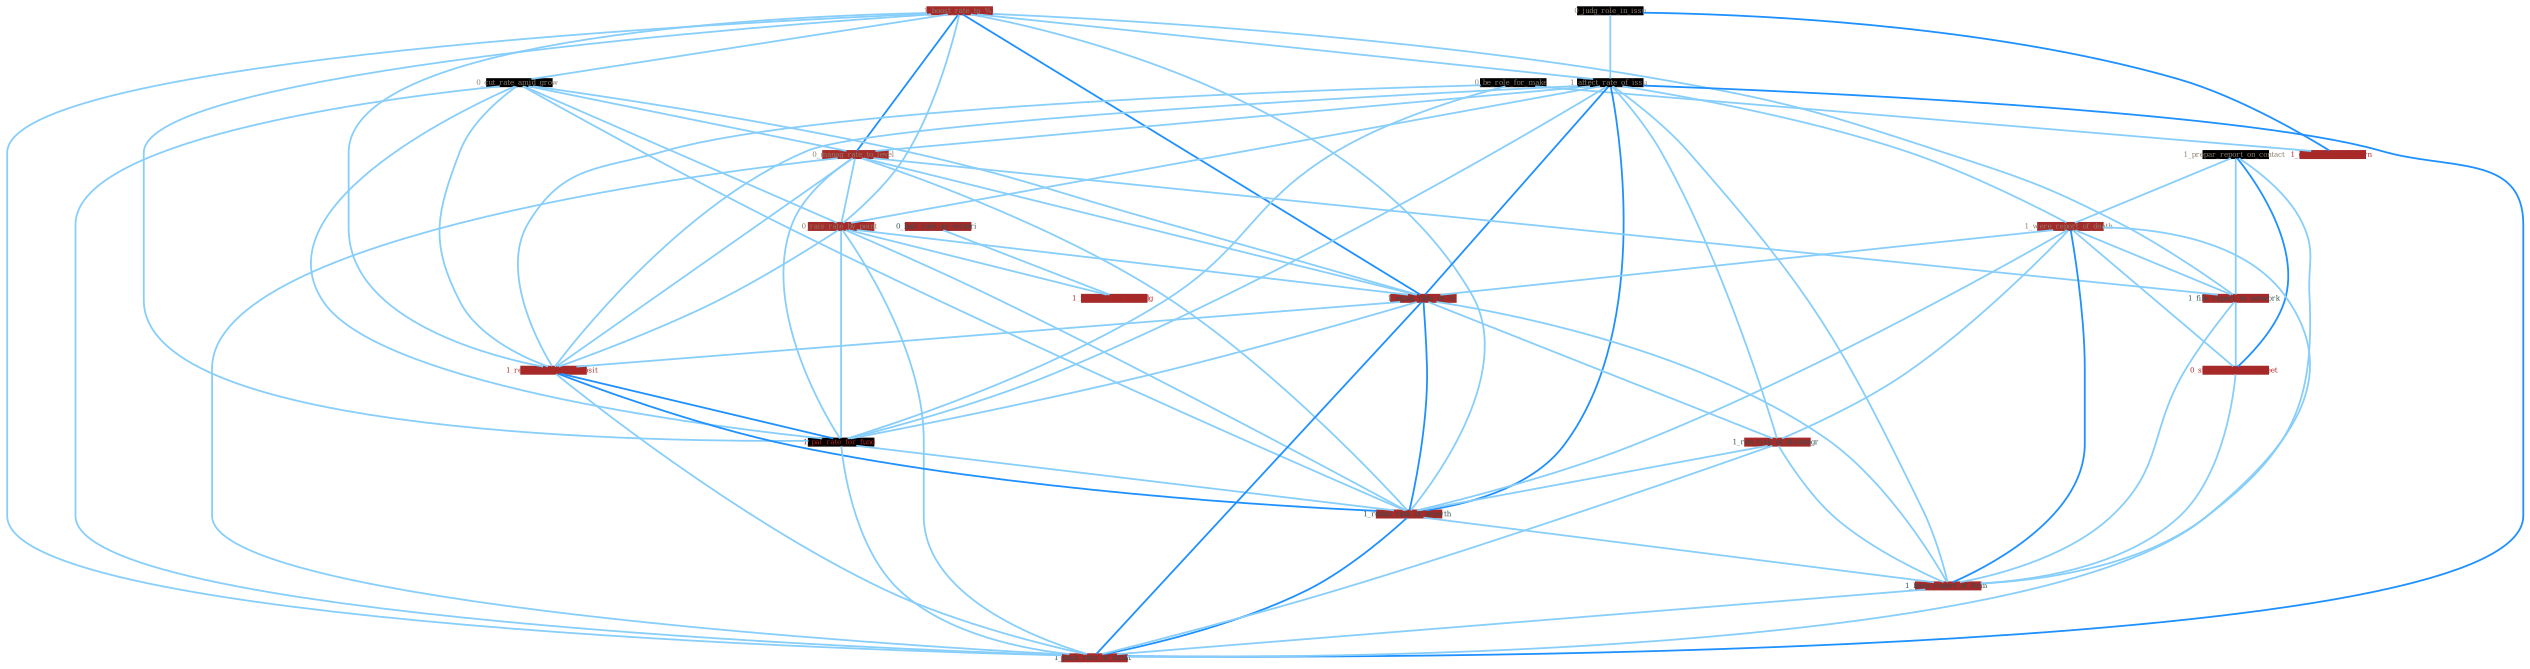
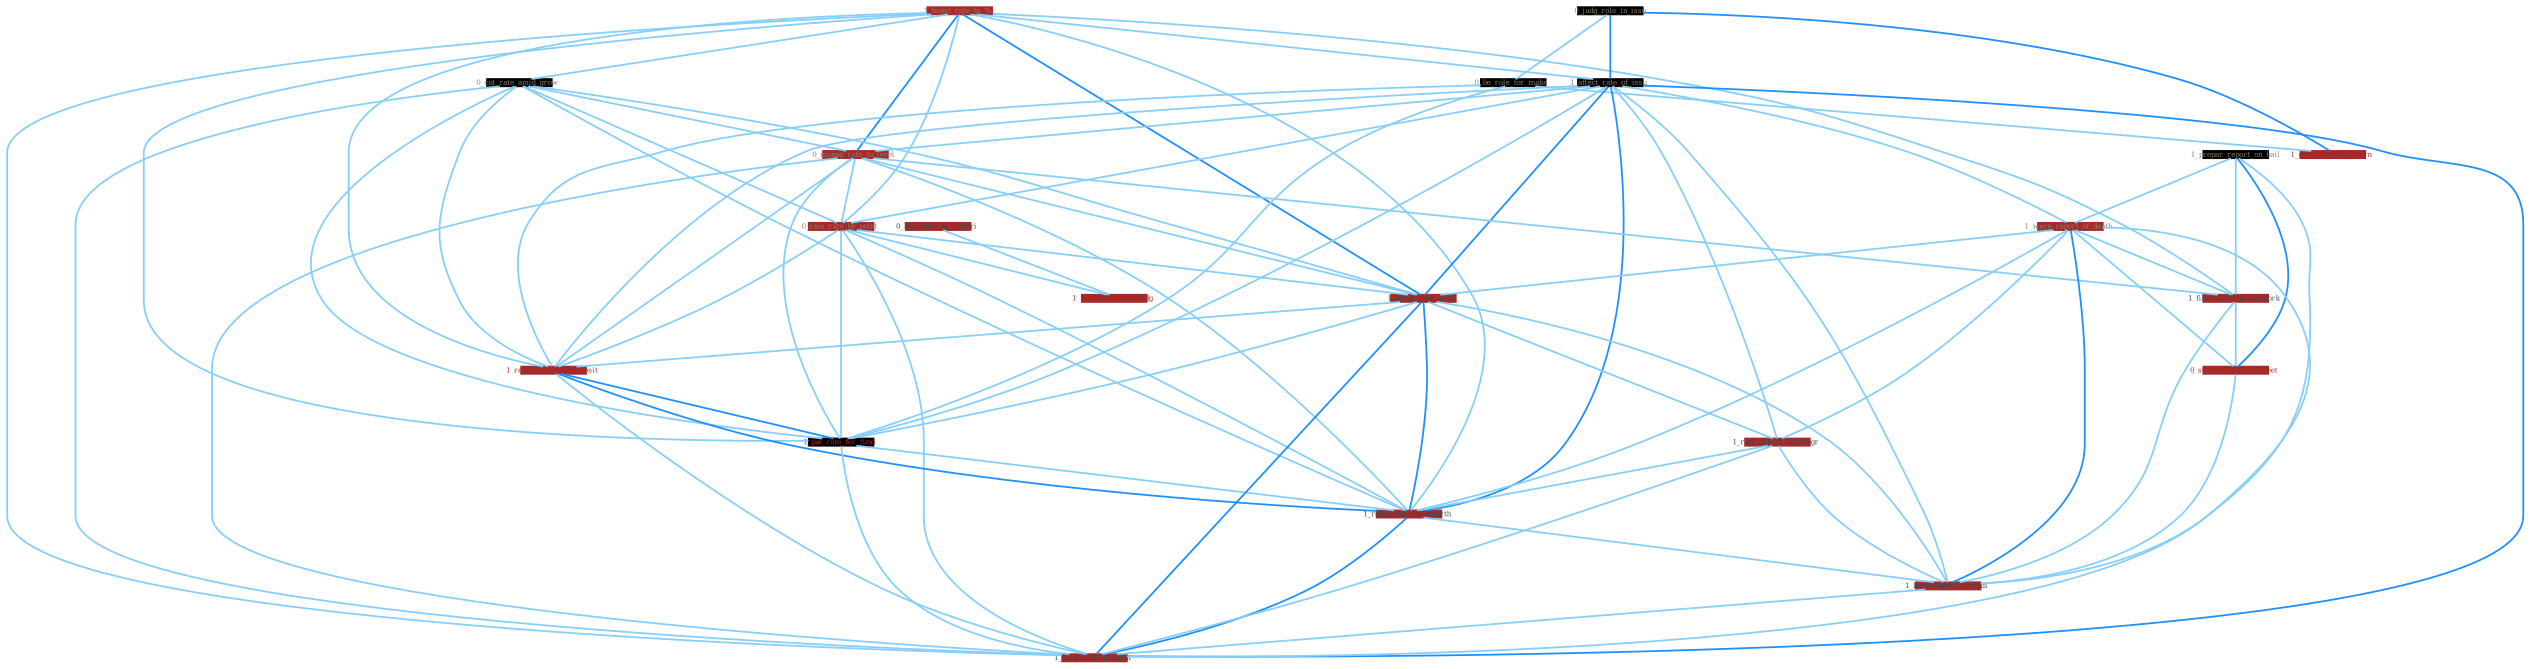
edge "0_judg_role_in_issu" -- "0_be_role_for_make": added
edge "0_judg_role_in_issu" -- "1_affect_rate_of_issu": color #87cefa -> #1e90ff
node "1_prepar_report_on_contact": label "1_prepar_report_on_contact" -> "1_prepar_report_on_hail"
